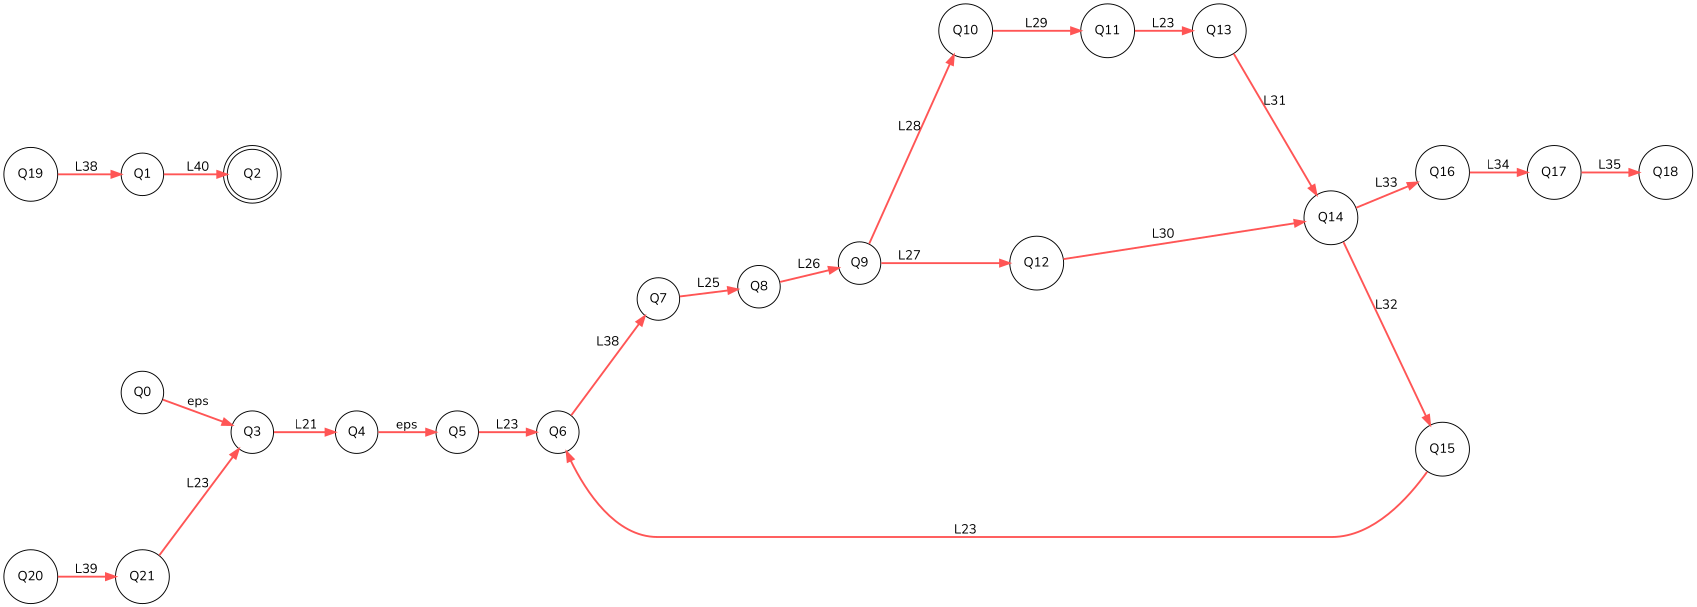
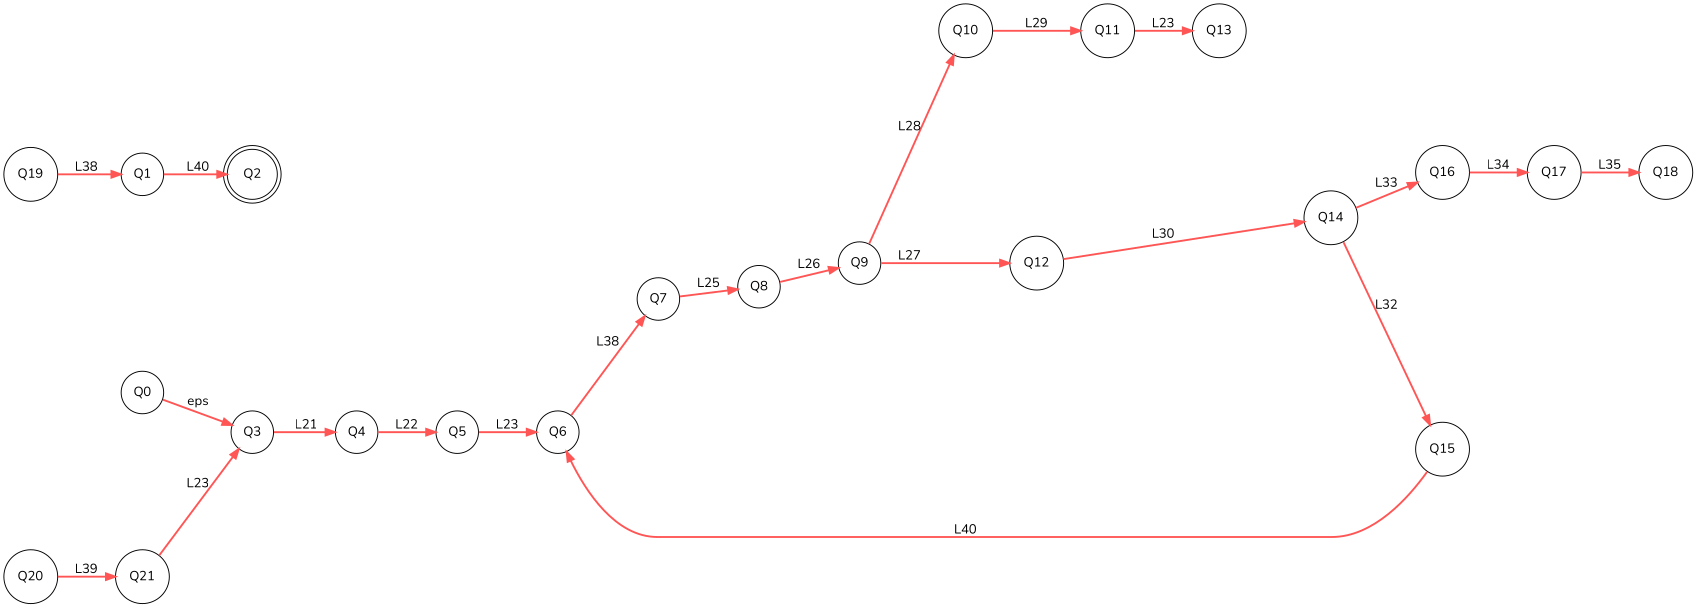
edge "Q13" -> "Q14": removed, label "L31"
edge "Q4" -> "Q5": label "eps" -> "L22"
edge "Q15" -> "Q6": label "L23" -> "L40"
